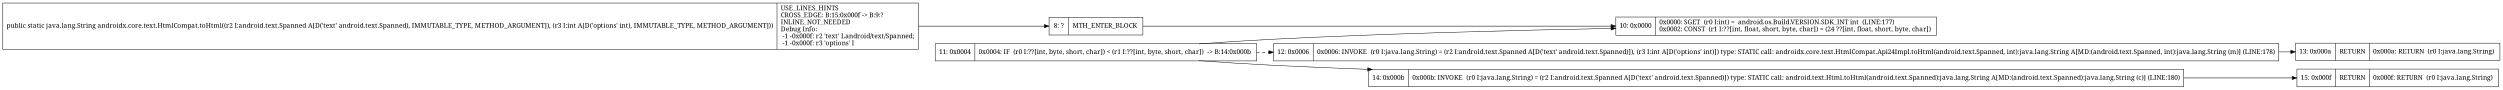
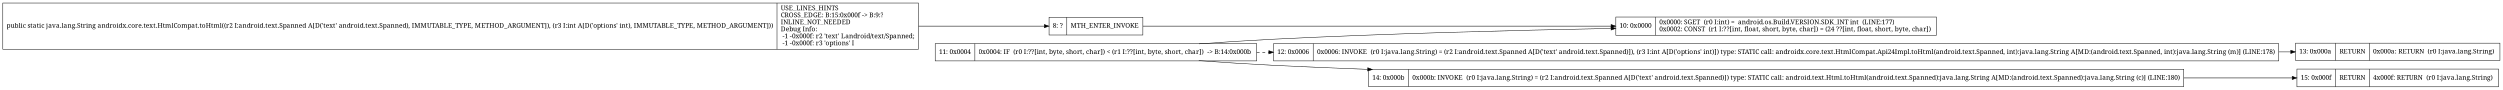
node "8: ?": text "MTH_ENTER_BLOCK" -> "MTH_ENTER_INVOKE"
node "15: 0x000f": text "0x000f: RETURN  (r0 I:java.lang.String)" -> "4x000f: RETURN  (r0 I:java.lang.String)"
